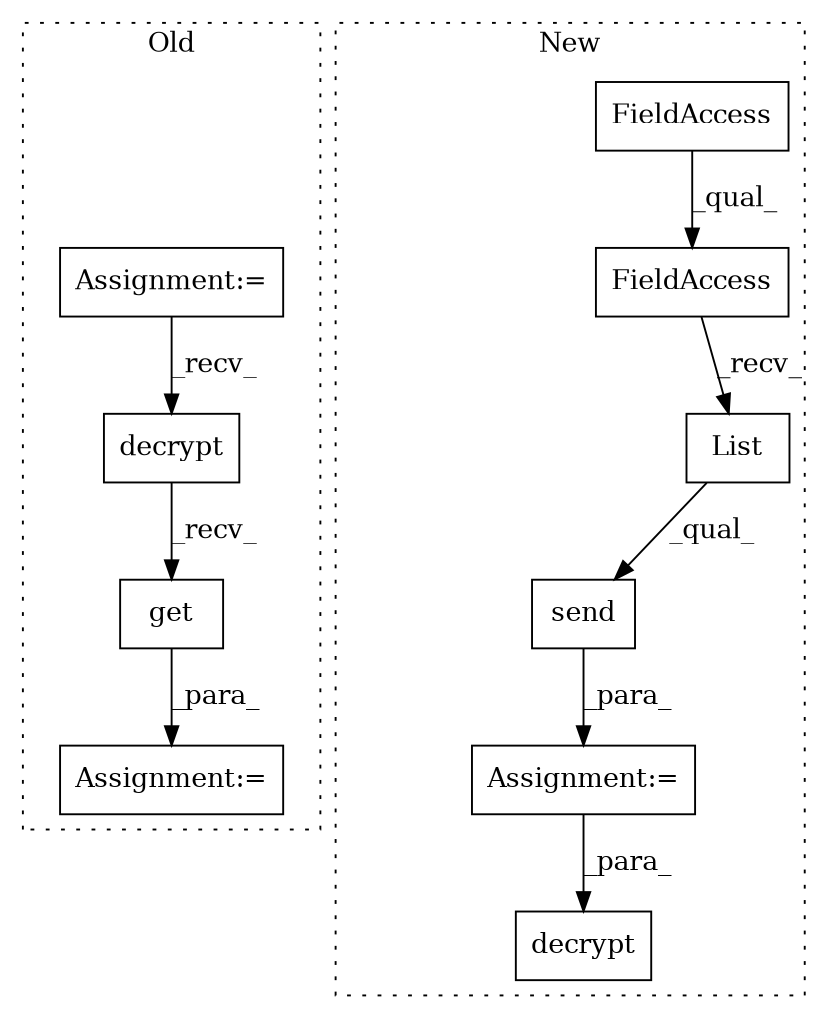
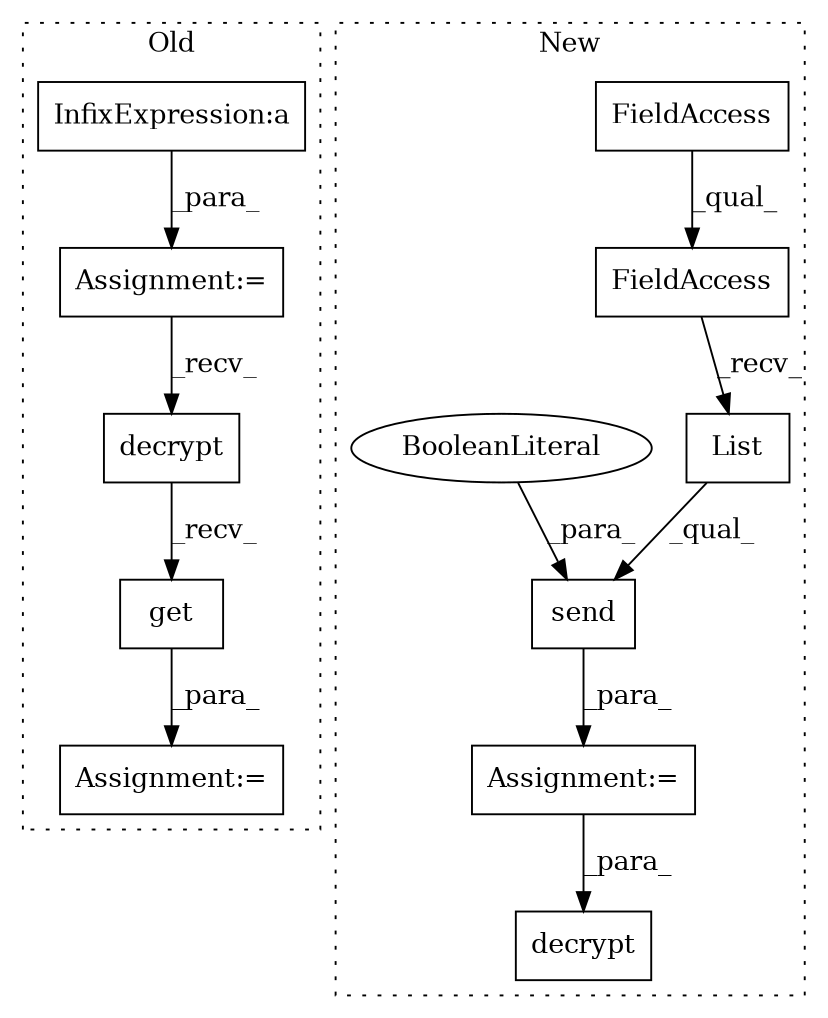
node "InfixExpression:a": added
node "BooleanLiteral": added
